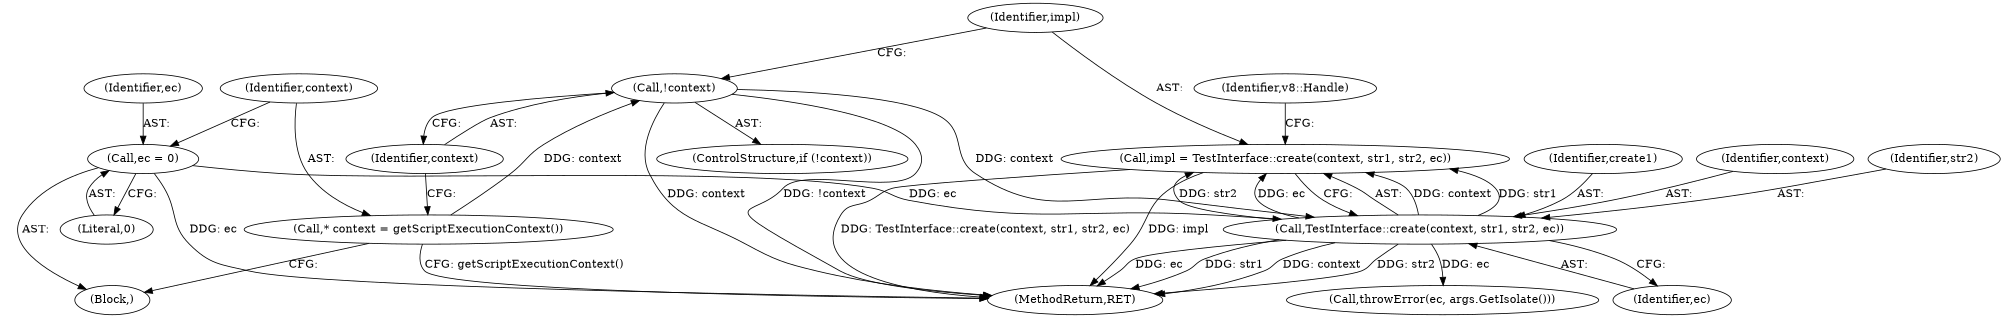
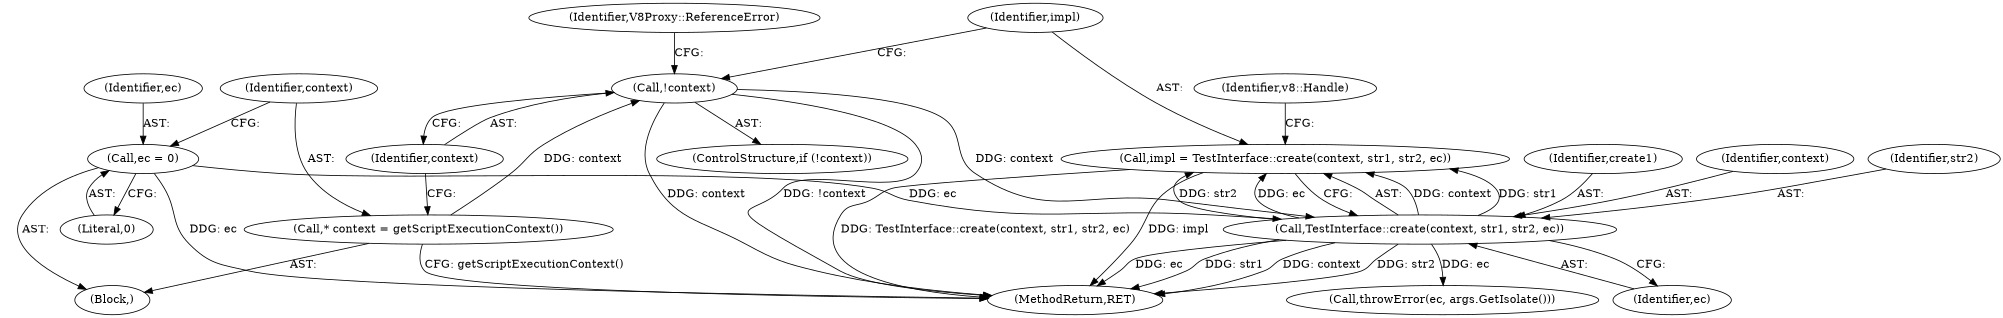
node "(Identifier,V8Proxy::ReferenceError)": added
edge "(Call,* context = getScriptExecutionContext())" -> "(Block,)": label "CFG: " -> "AST: "
